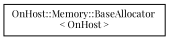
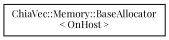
node "OnHost::Memory::BaseAllocator < OnHost >": label "OnHost::Memory::BaseAllocator < OnHost >" -> "ChiaVec::Memory::BaseAllocator < OnHost >"
